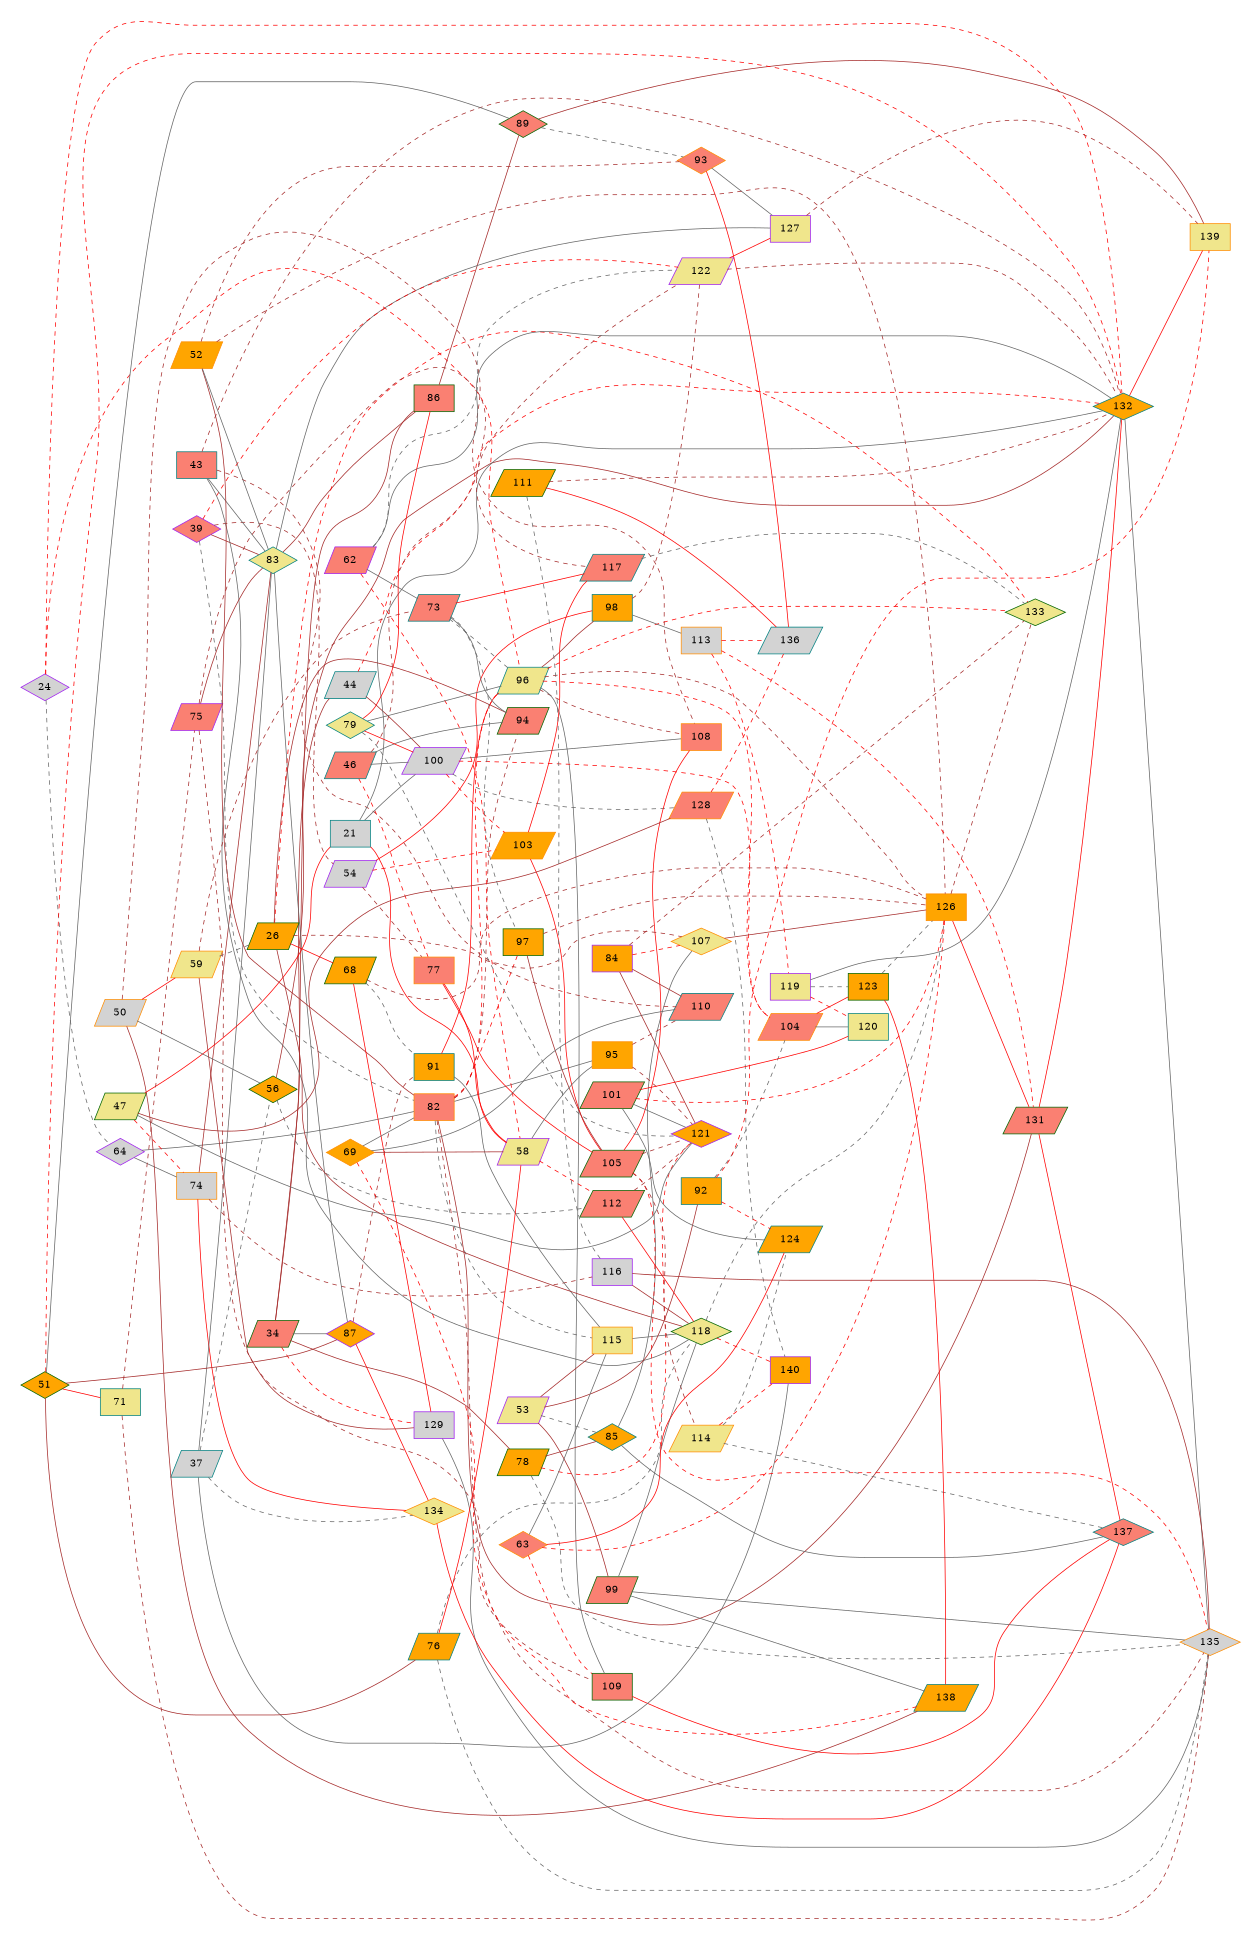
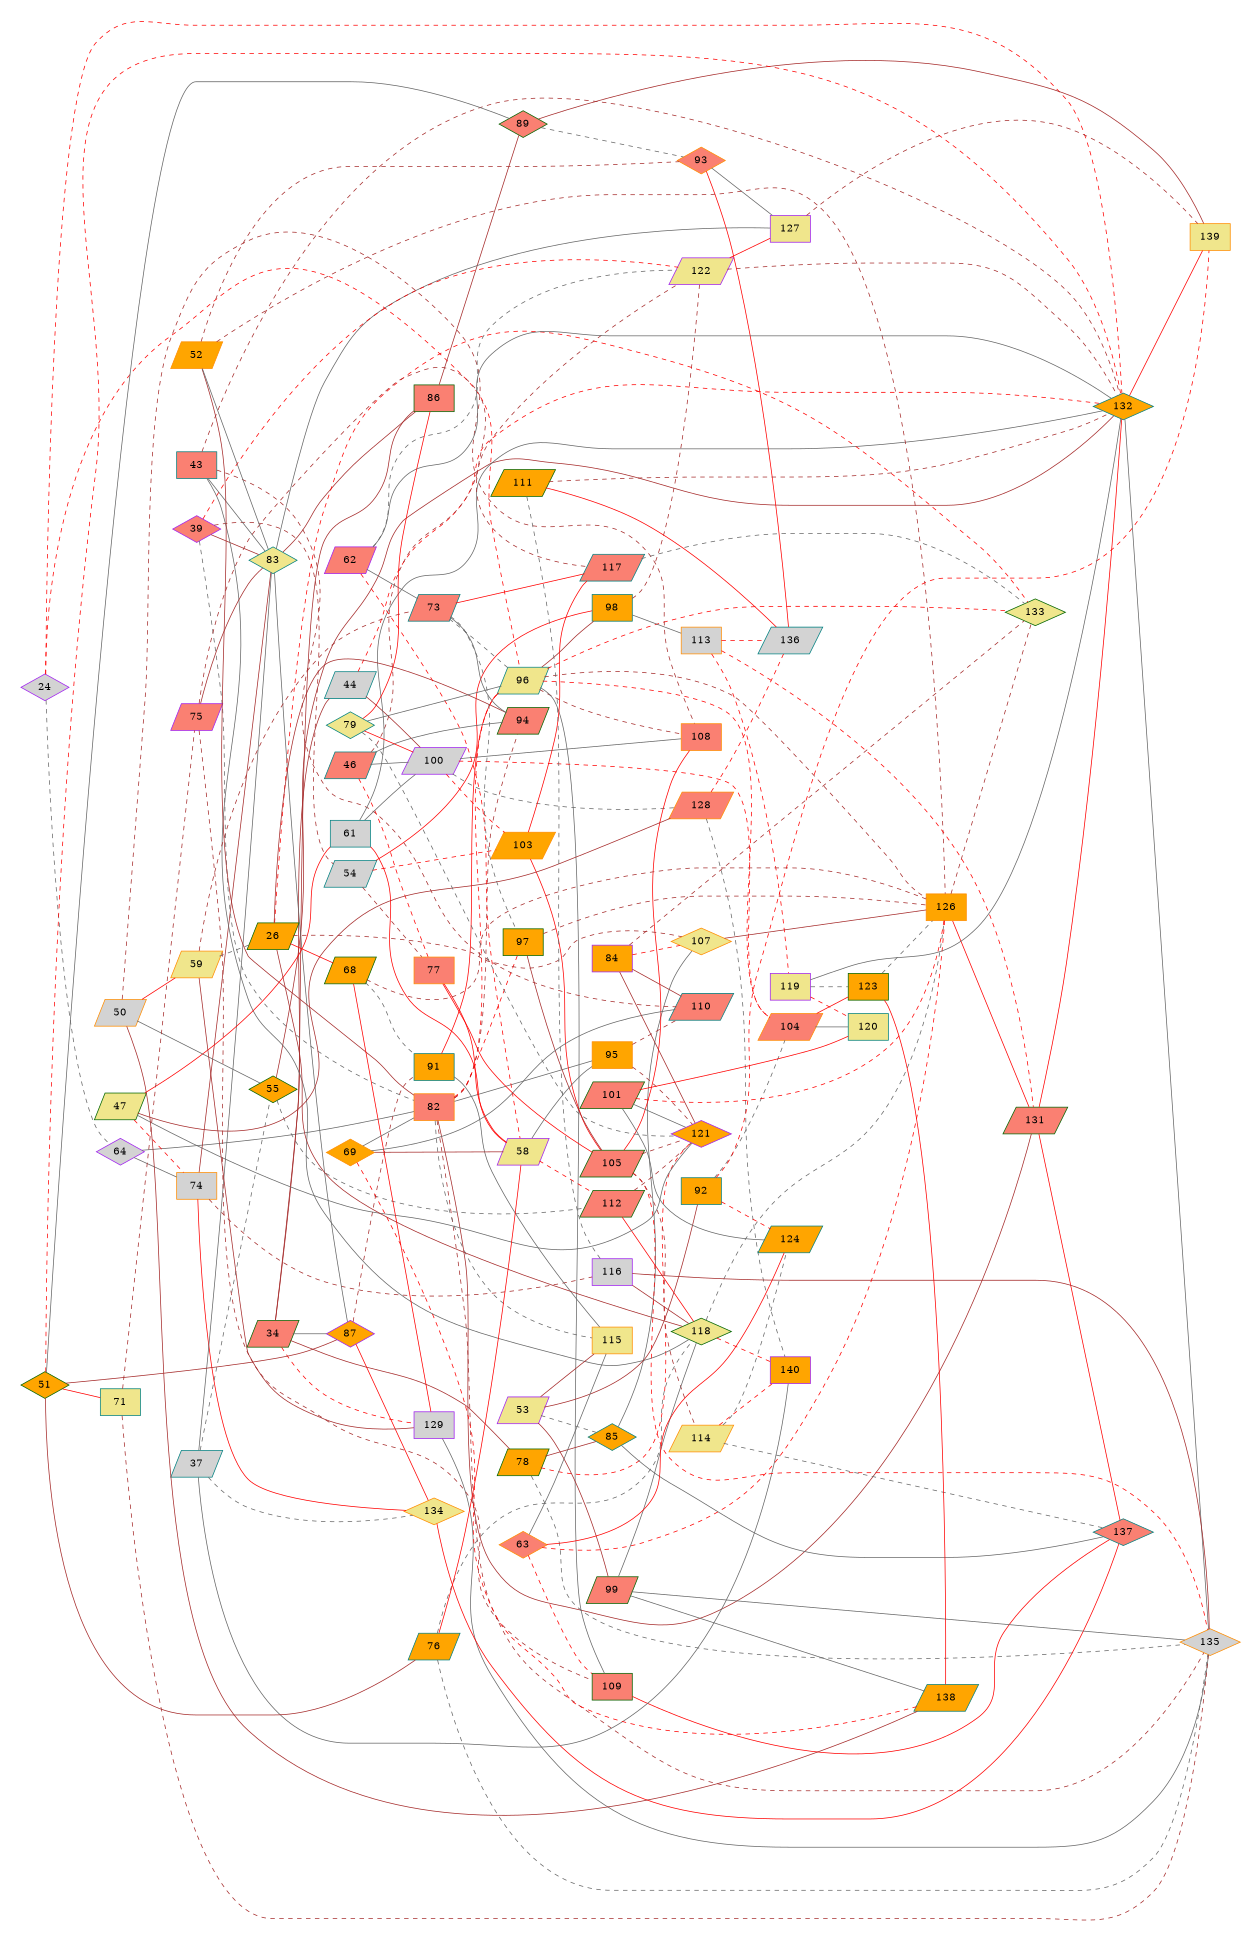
node "21": label "21" -> "61"
node "54": color purple -> teal
node "56": label "56" -> "55"
edge "118" -- "115": removed
